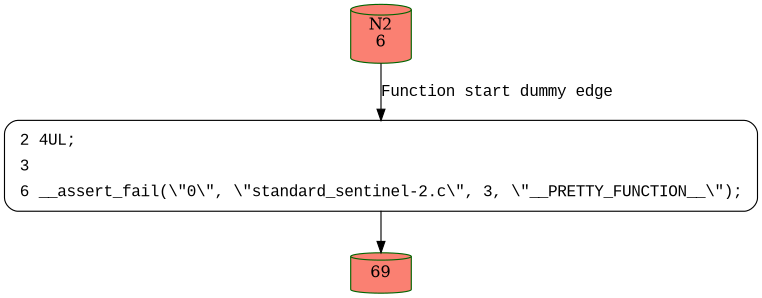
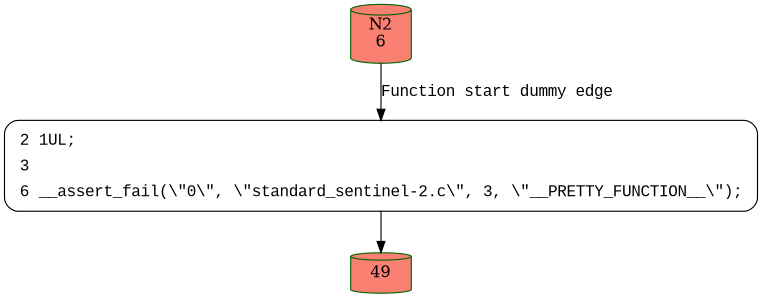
node "2": text "4UL;" -> "1UL;"
node "69": label "69" -> "49"
